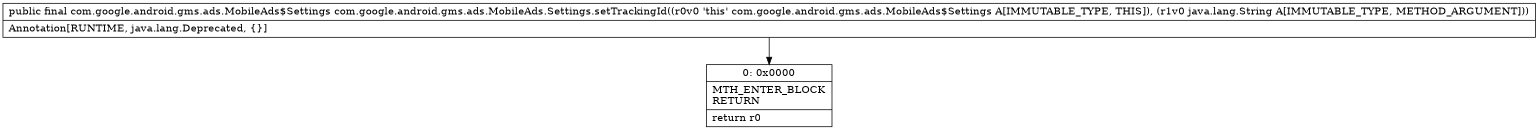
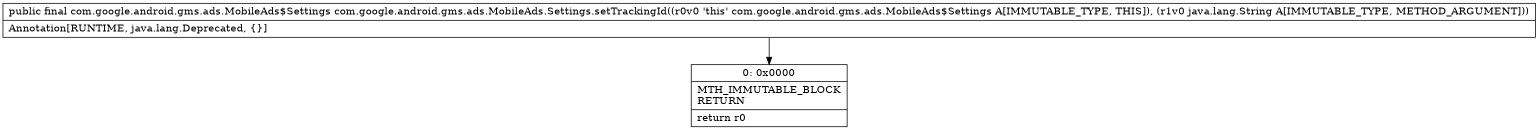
node "0: 0x0000": text "MTH_ENTER_BLOCK" -> "MTH_IMMUTABLE_BLOCK"
